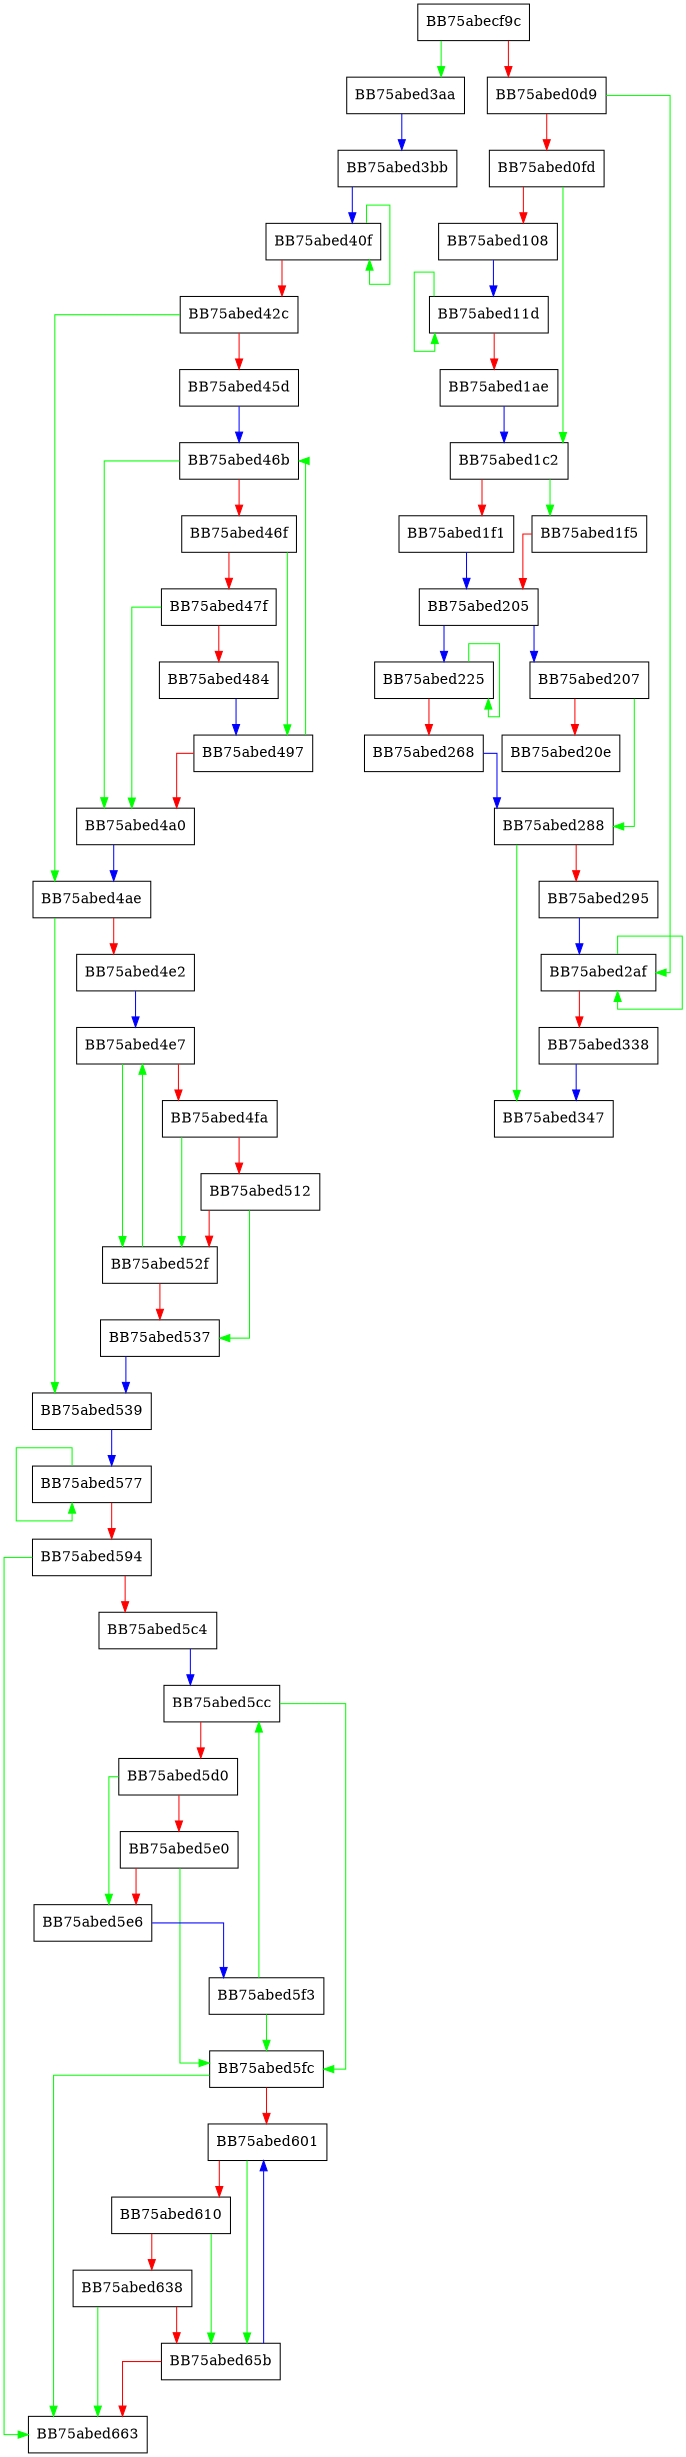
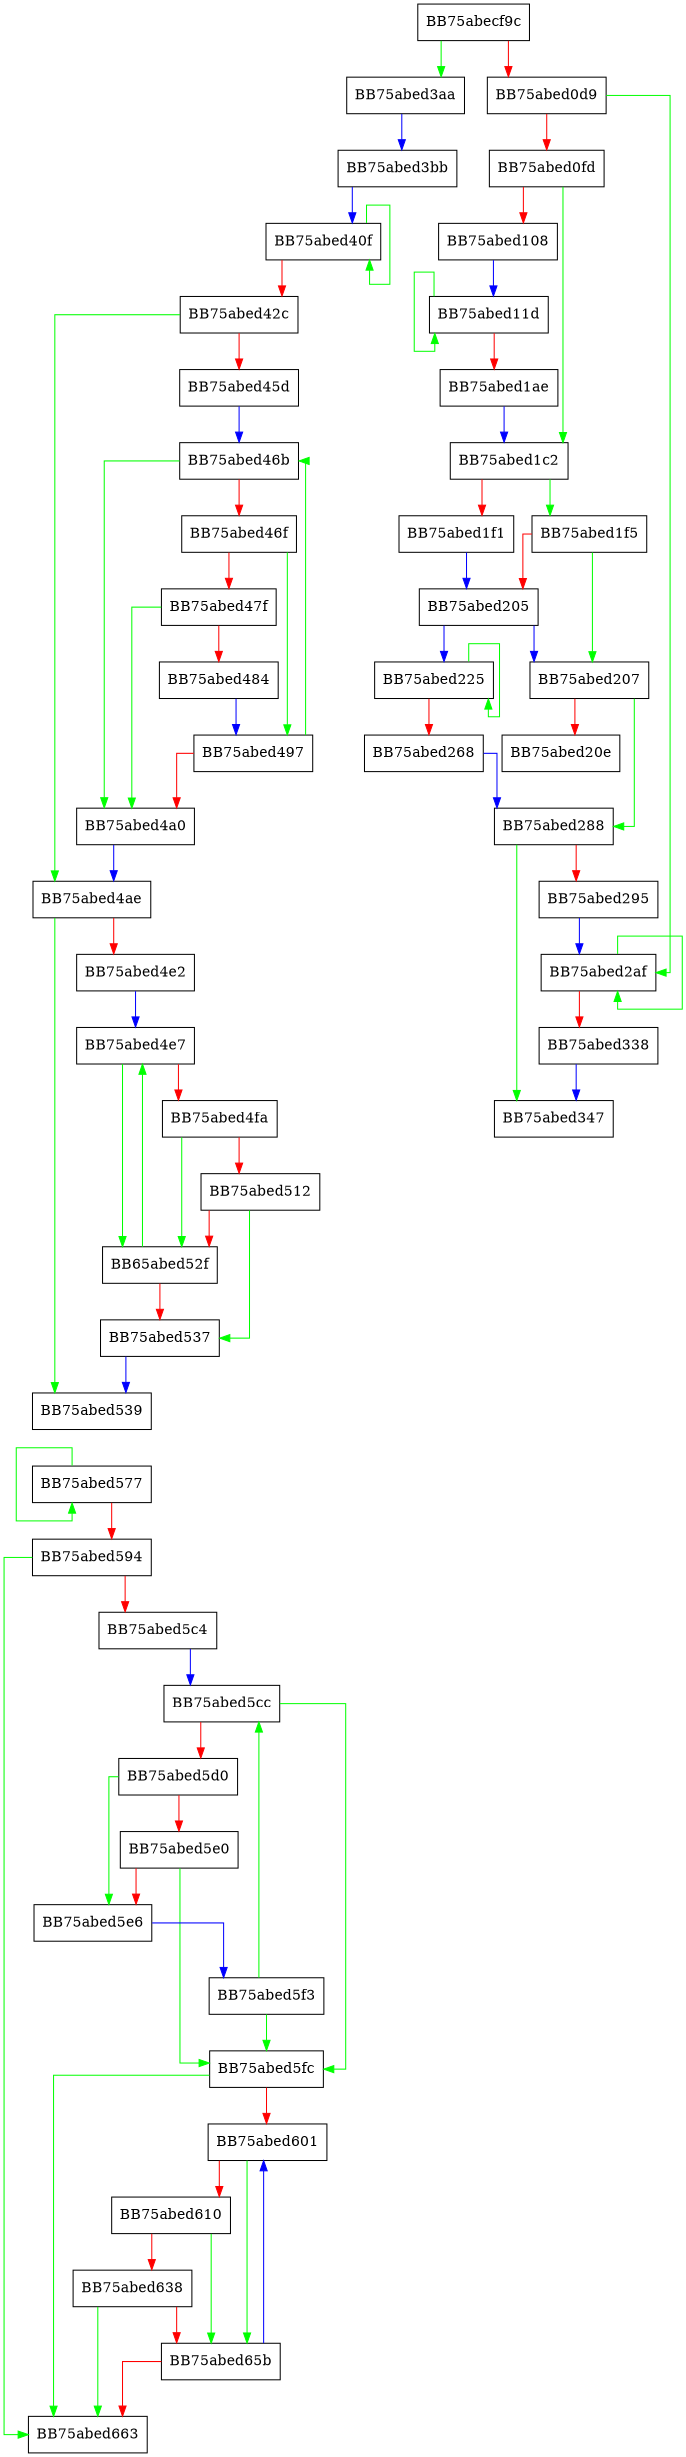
edge "BB75abed1f5" -> "BB75abed207": added
node "BB75abed52f": label "BB75abed52f" -> "BB65abed52f"
edge "BB75abed539" -> "BB75abed577": removed
